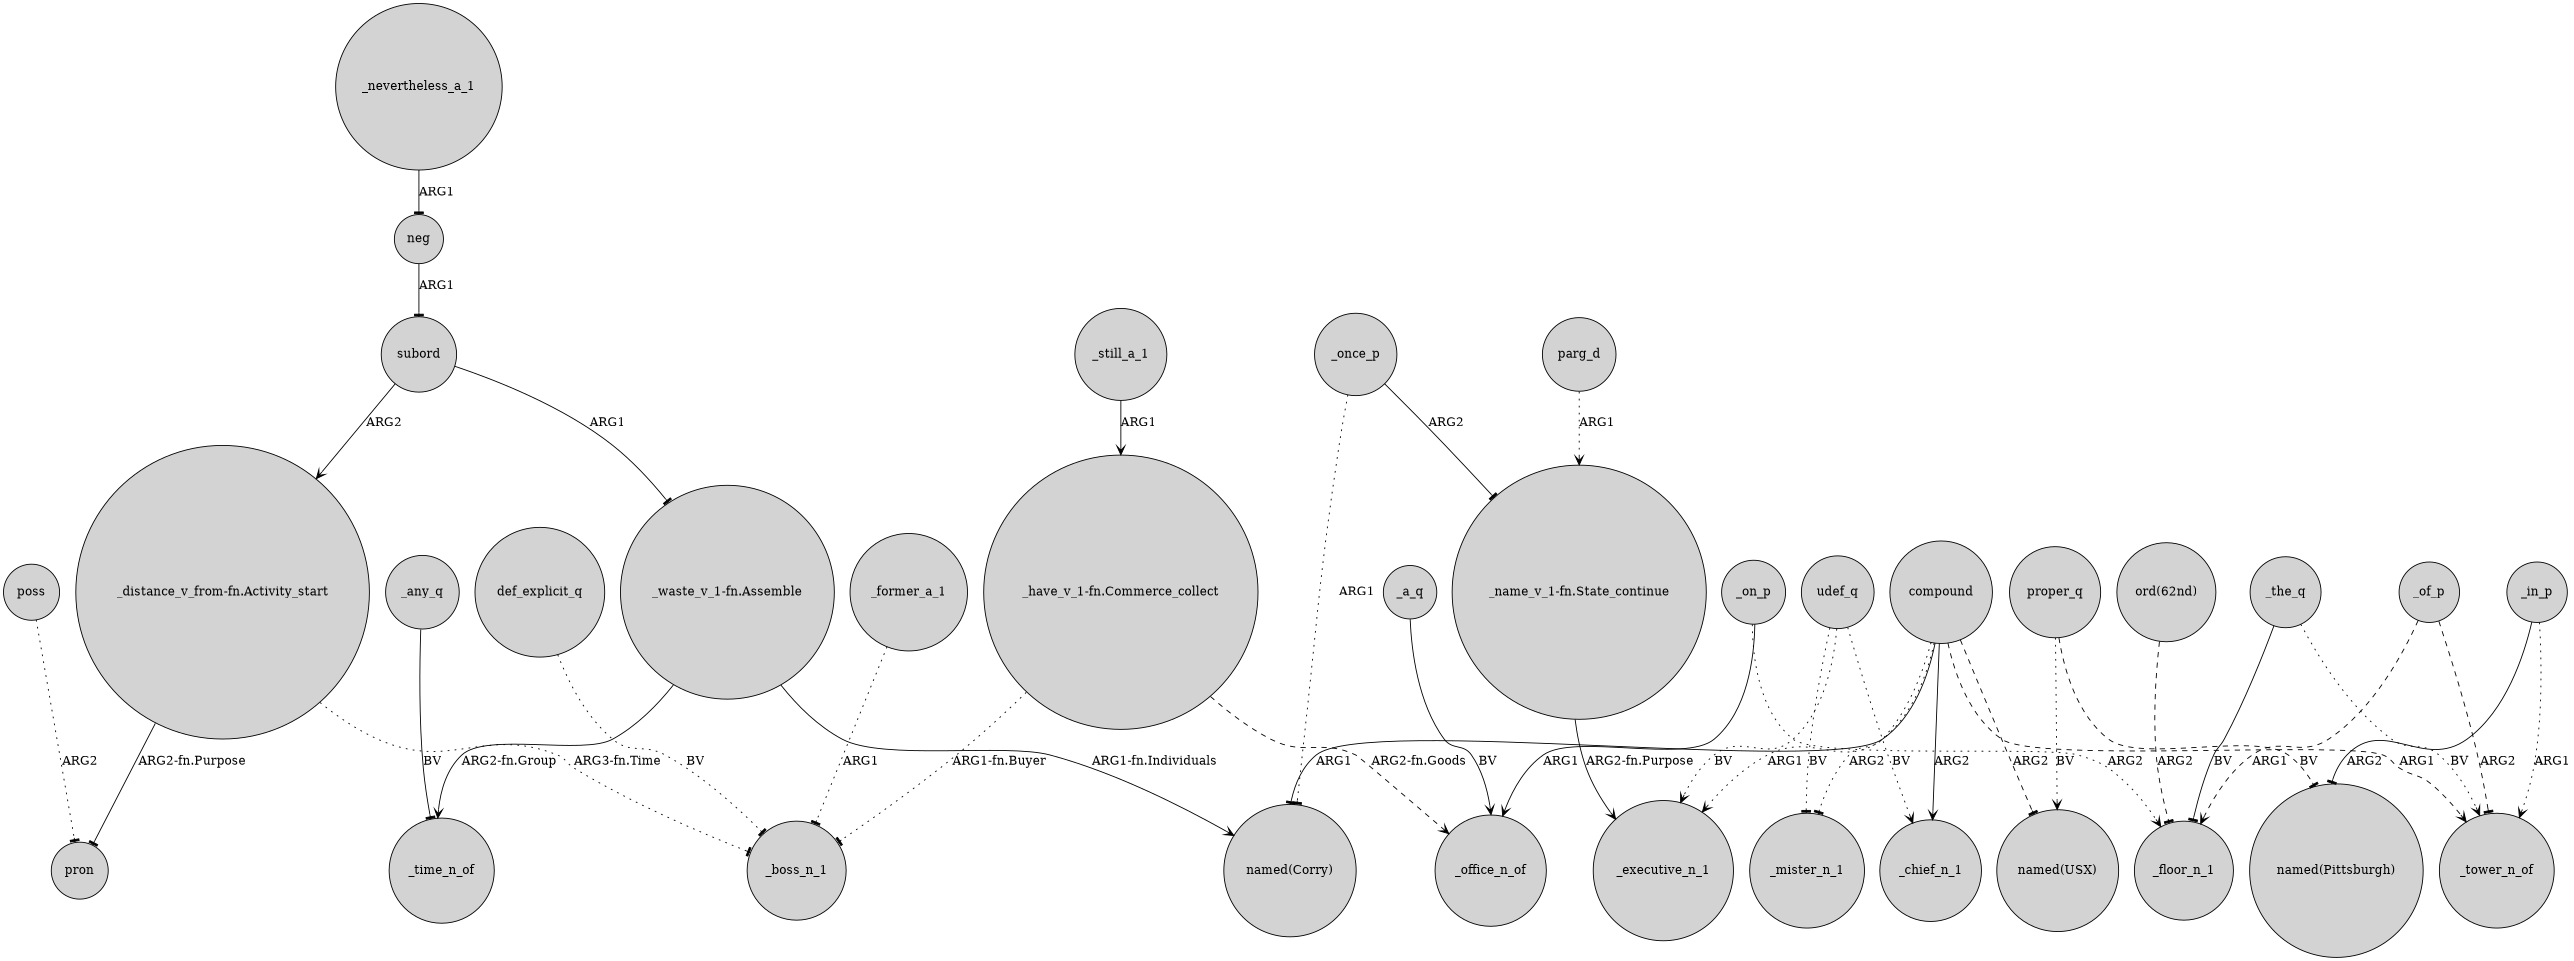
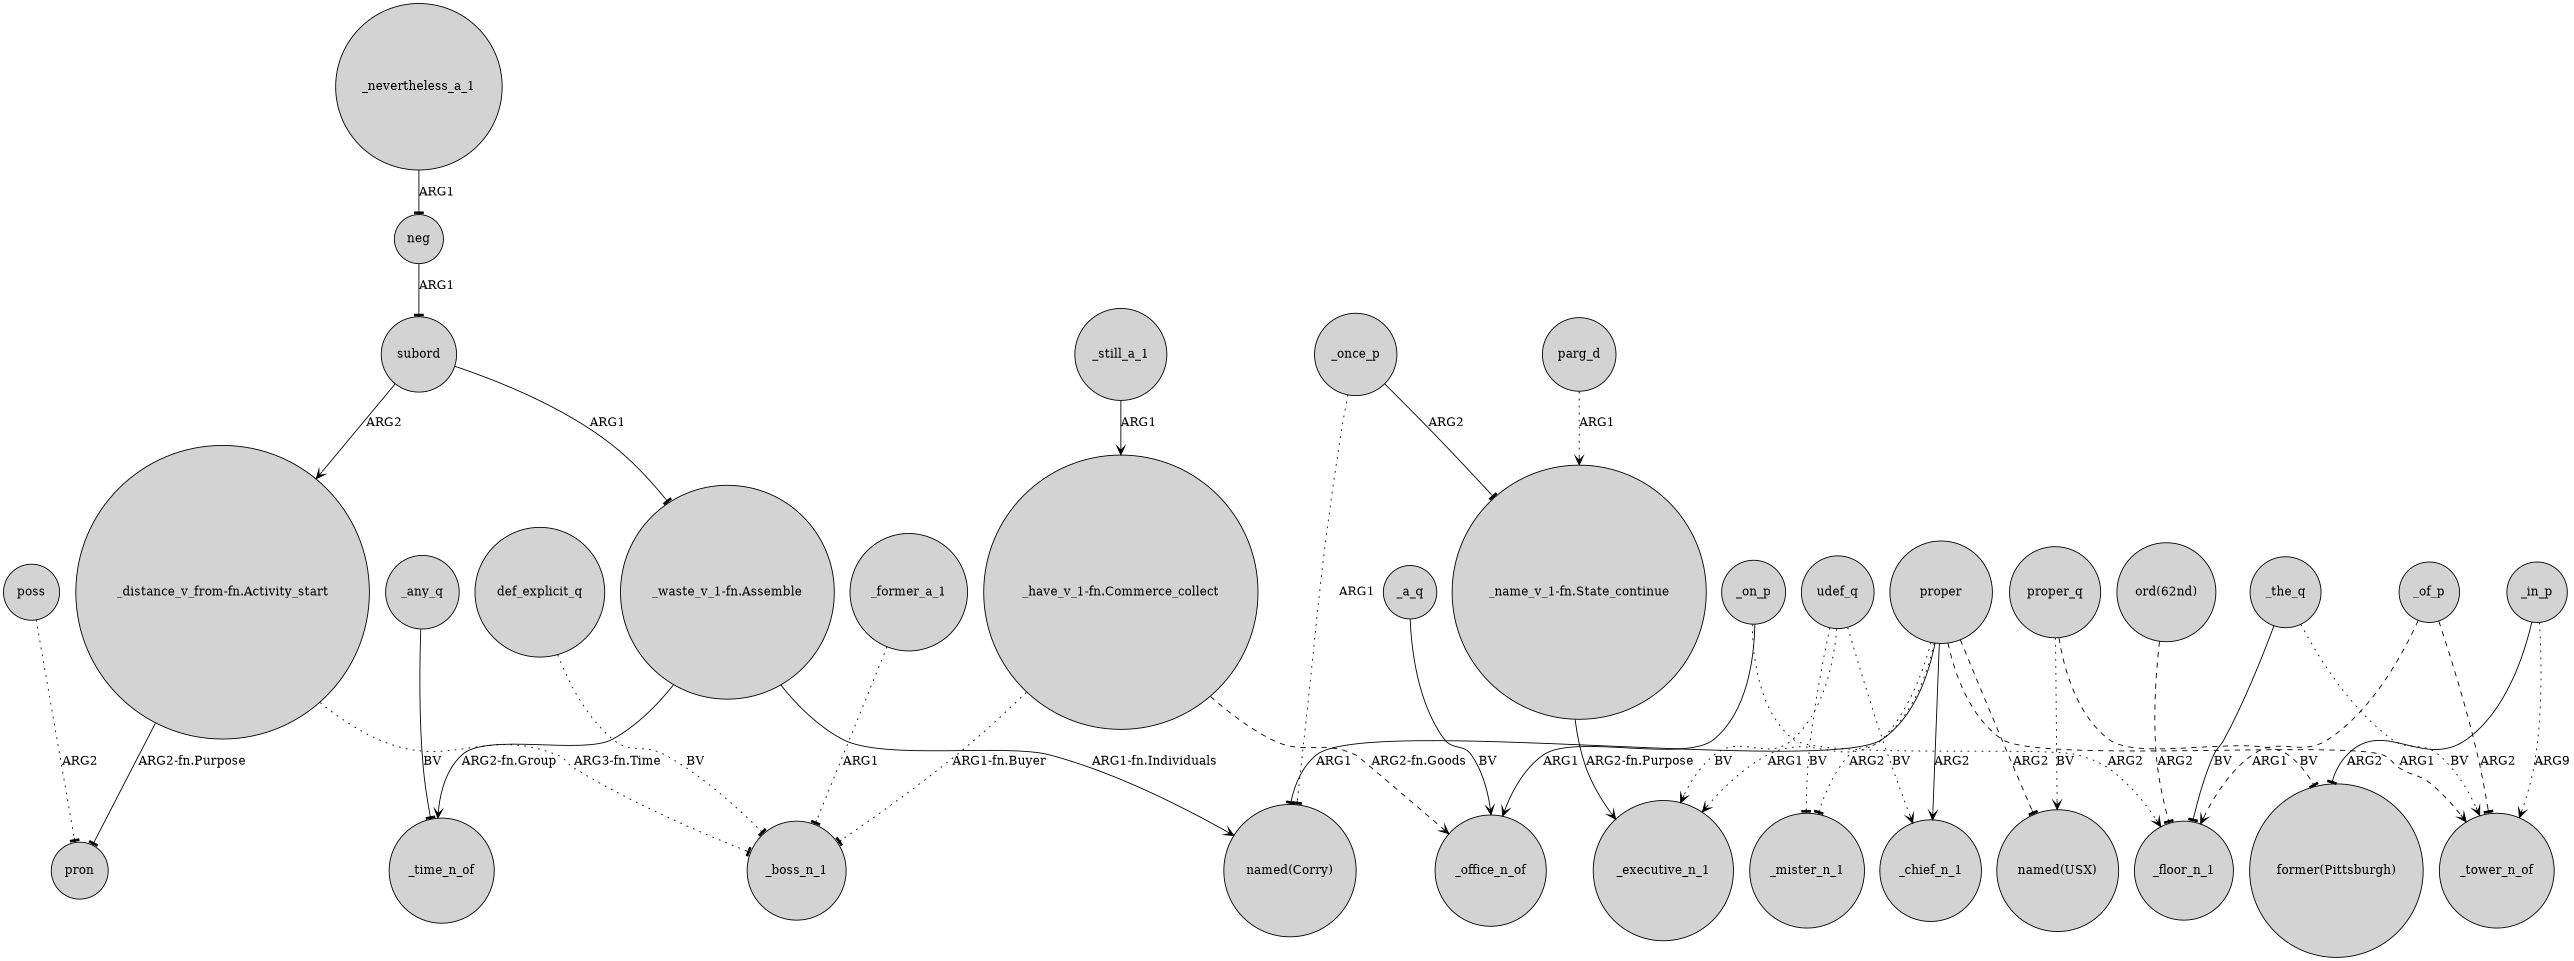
node "compound": label "compound" -> "proper"
edge "_in_p" -> "_tower_n_of": label "ARG1" -> "ARG9"
node "named(Pittsburgh)": label "named(Pittsburgh)" -> "former(Pittsburgh)"
